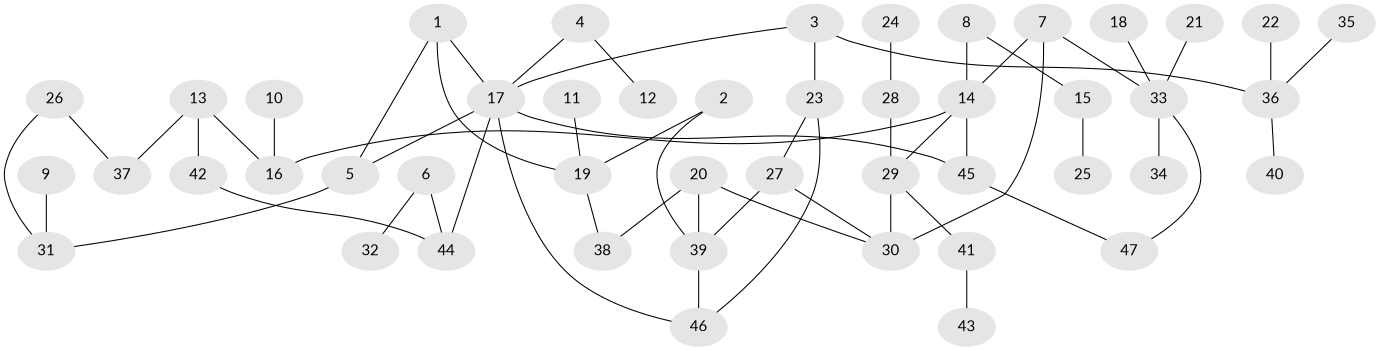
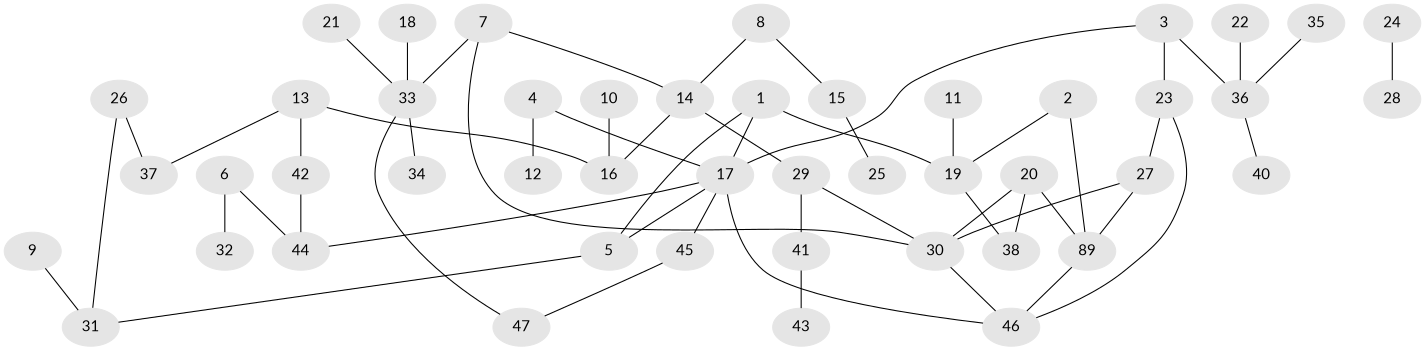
edge "28" -- "29": removed
edge "14" -- "45": removed
node "39": label "39" -> "89"
edge "30" -- "46": added
